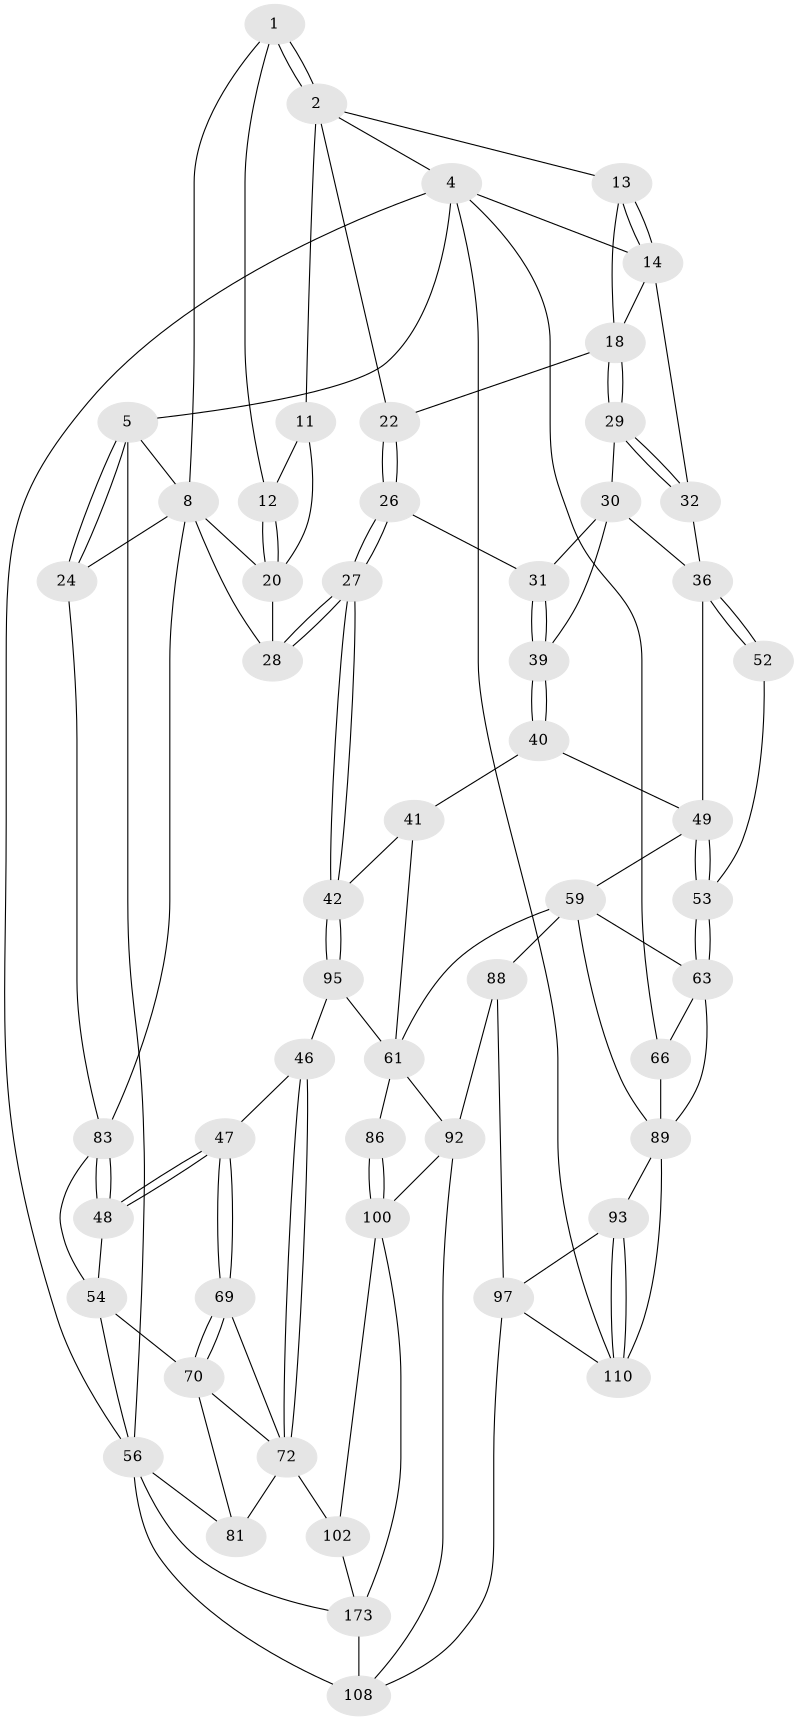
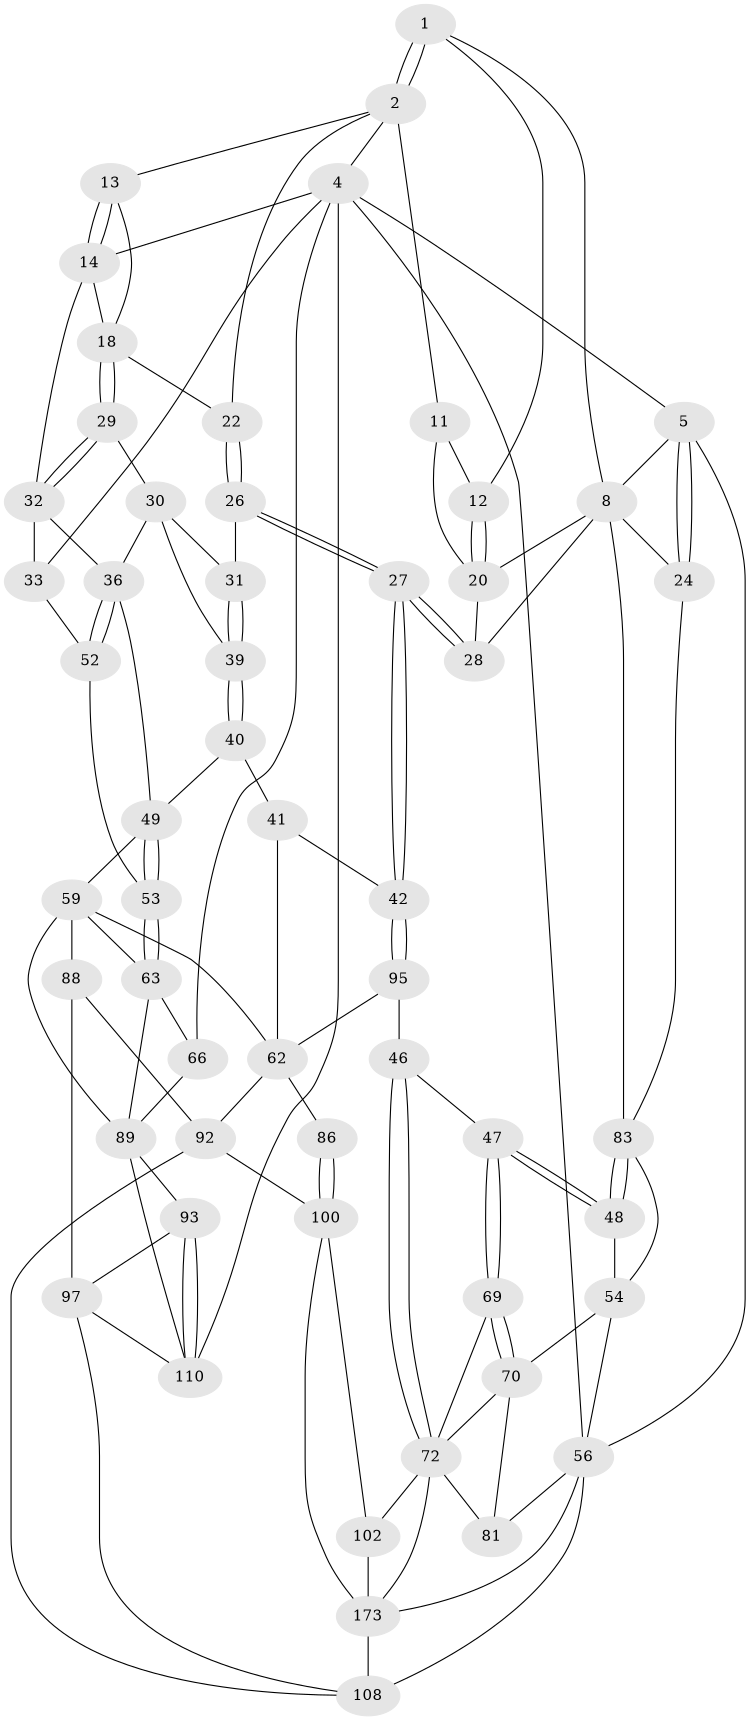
node "33": added
node "61": label "61" -> "62"
edge "72" -- "173": added
